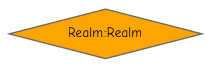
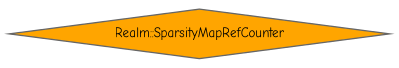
node "Realm::Realm": label "Realm::Realm" -> "Realm::SparsityMapRefCounter"
